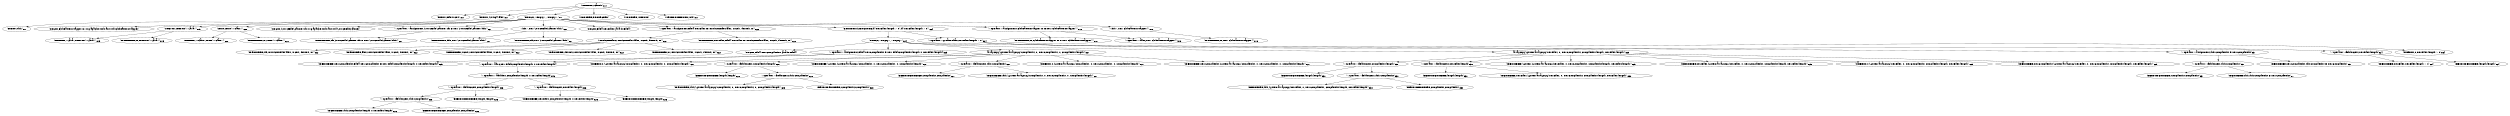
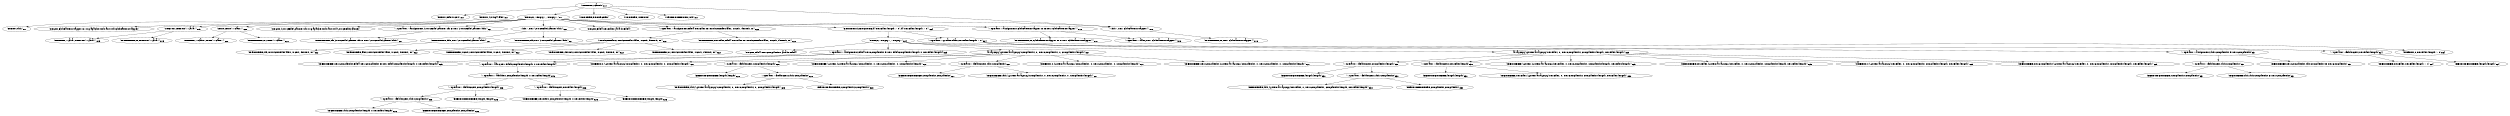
edge "(METHOD,scanDir)" -> "(PARAM,String[] files)": now "(METHOD,scanDir)" -> "(<init>,new GlobPatternMapper())"
edge "(restrictAsFiles,restrictAsFiles(files, srcDir, destDir, m))" -> "(IDENTIFIER,sfs,restrictAsFiles(files, srcDir, destDir, m))": now "(IDENTIFIER,this,new SourceFileScanner(this))" -> "(IDENTIFIER,sfs,restrictAsFiles(files, srcDir, destDir, m))"
node "(IDENTIFIER,this,this.compileList = newCompileList)": text "871" -> "831"
